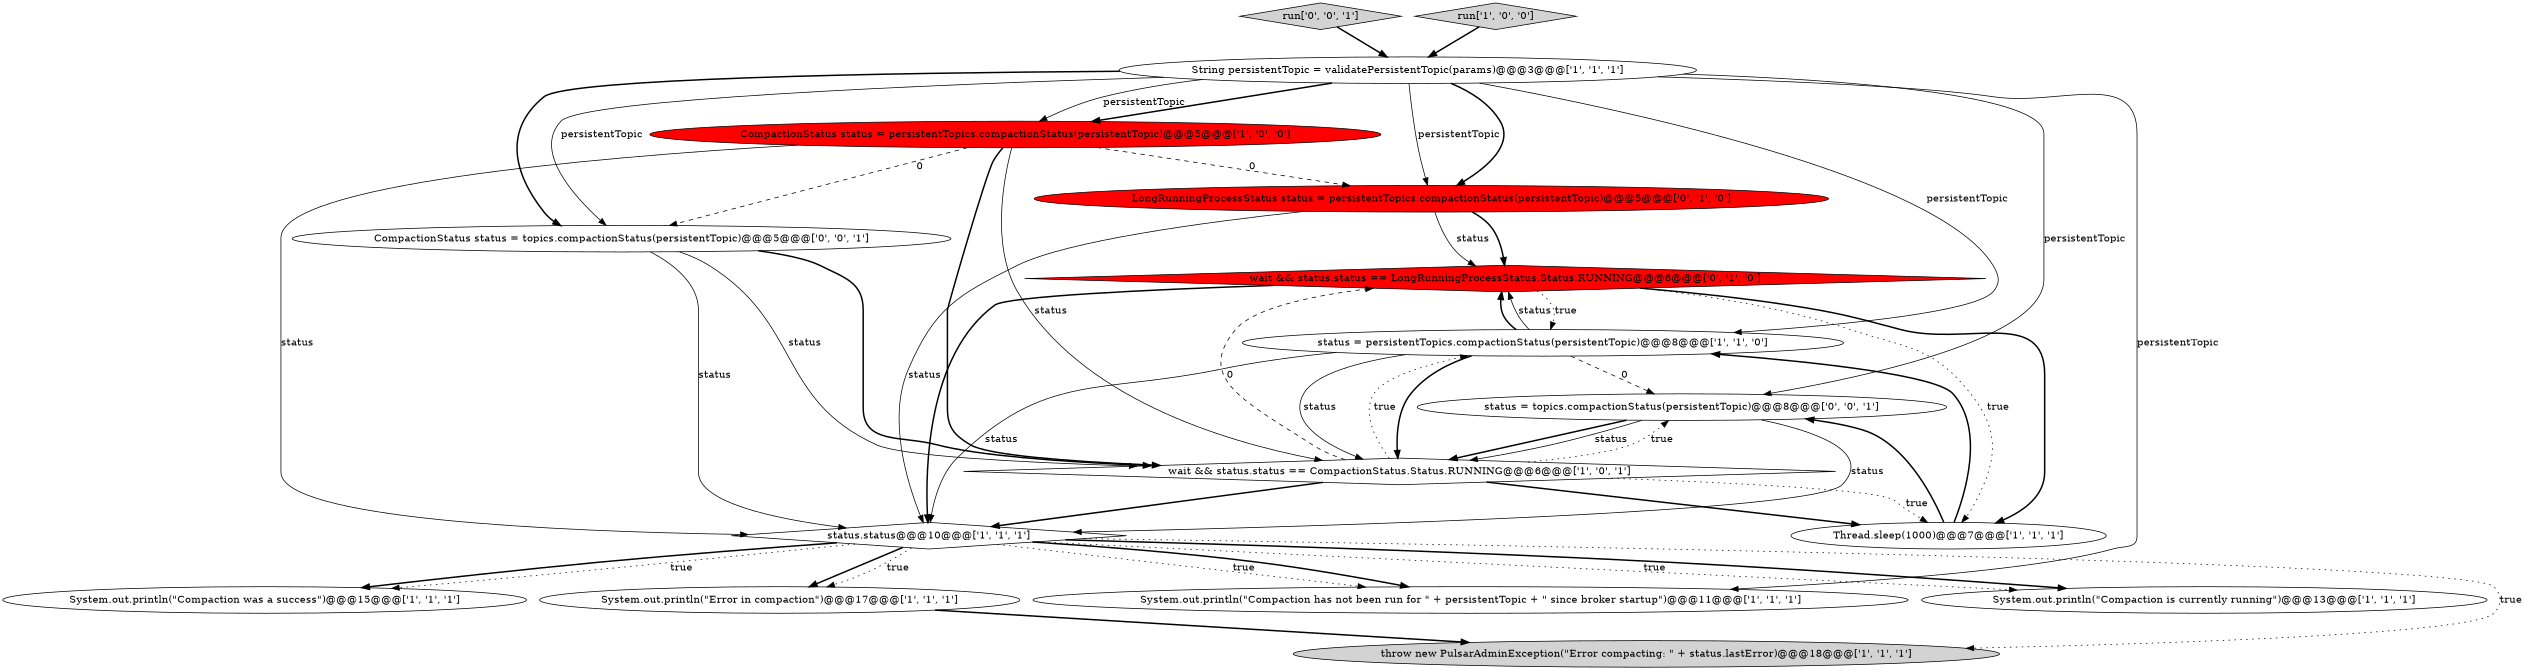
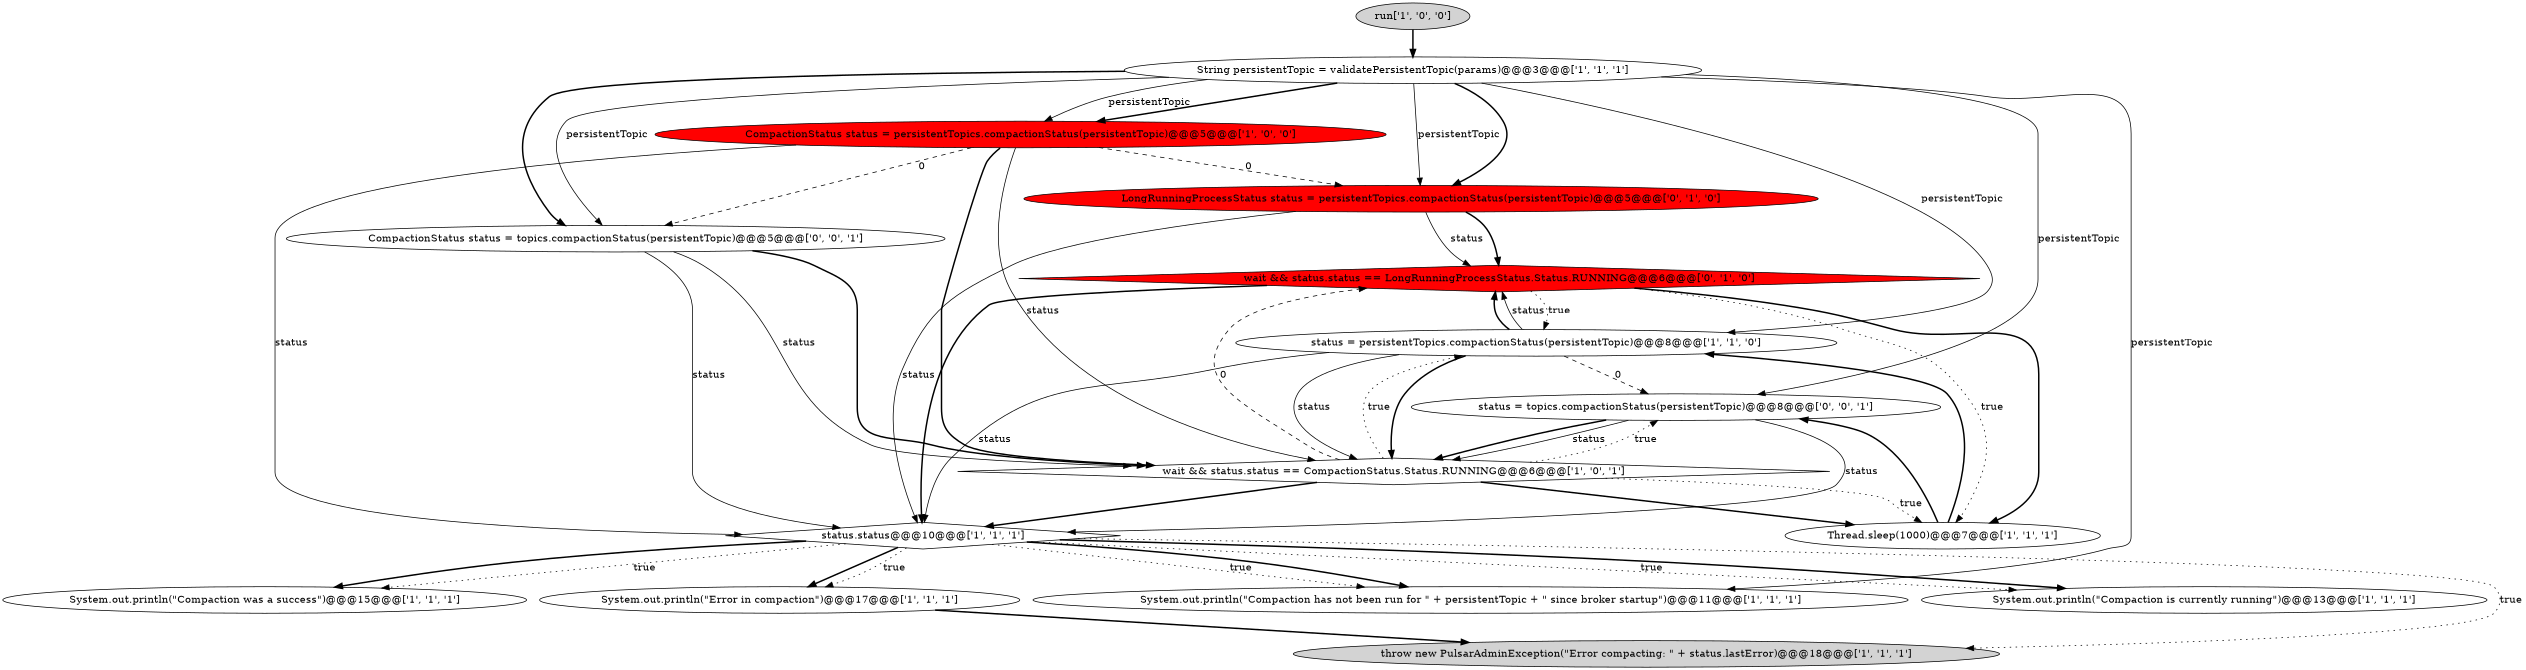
node "run['0', '0', '1']": removed
node "run['1', '0', '0']": shape diamond -> ellipse
